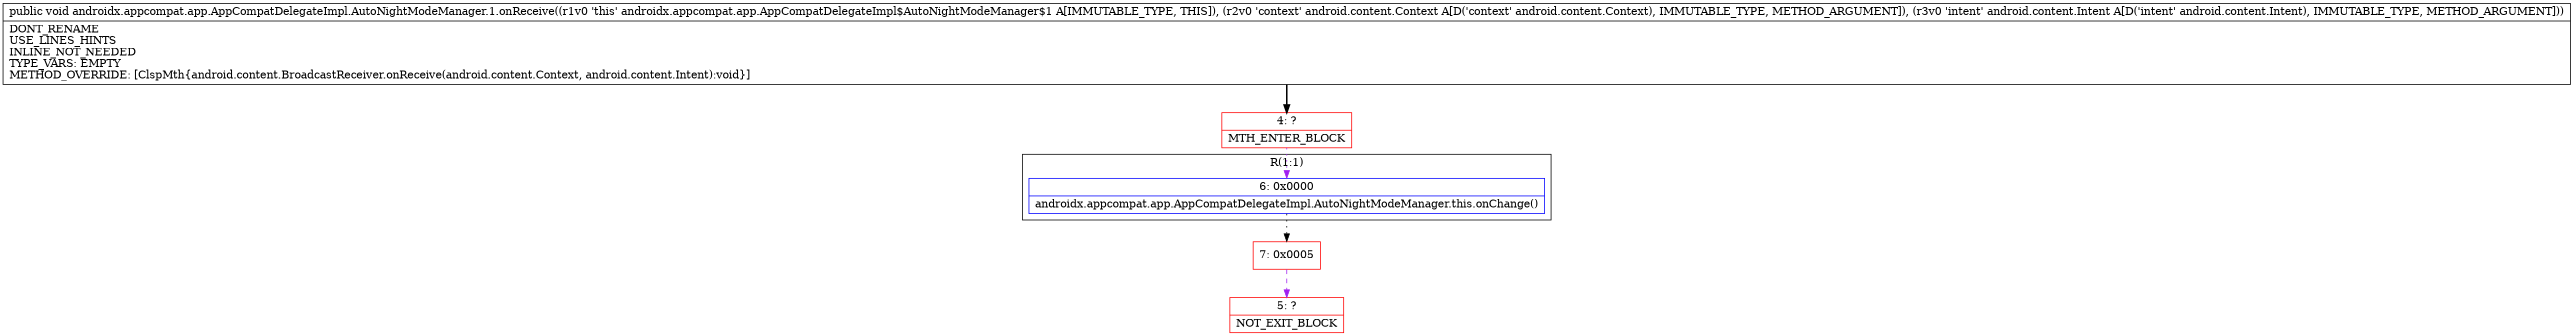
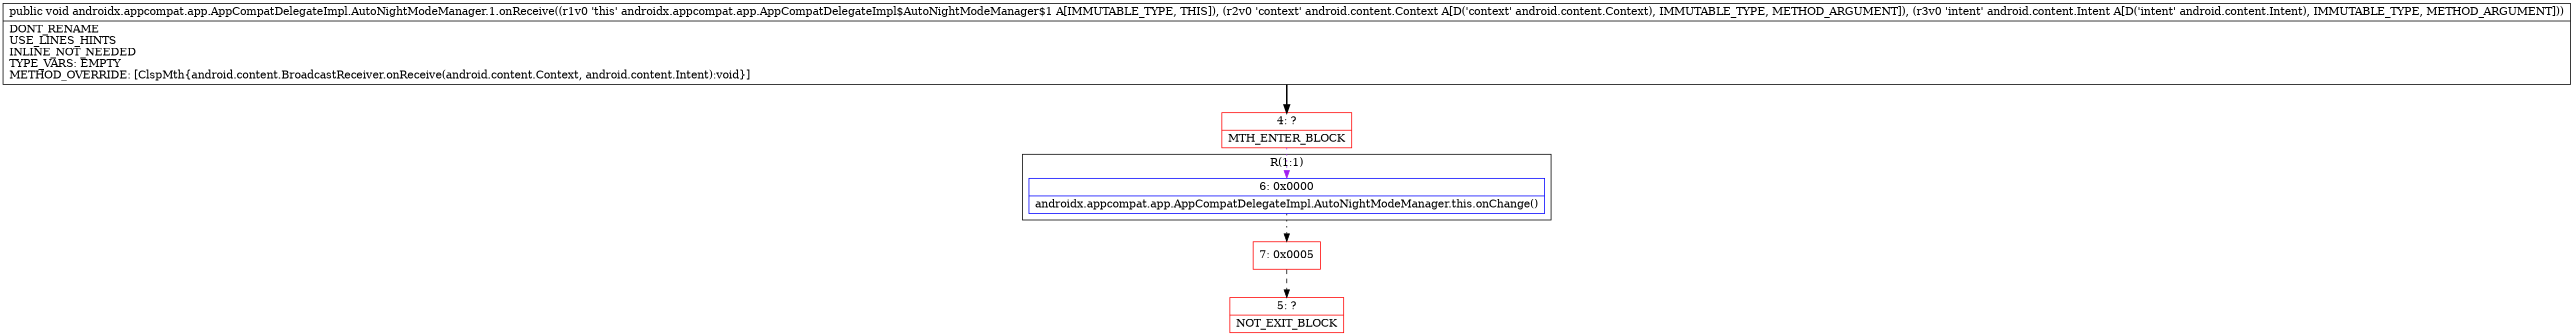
edge "7: 0x0005" -> "5: ?": color purple -> black
